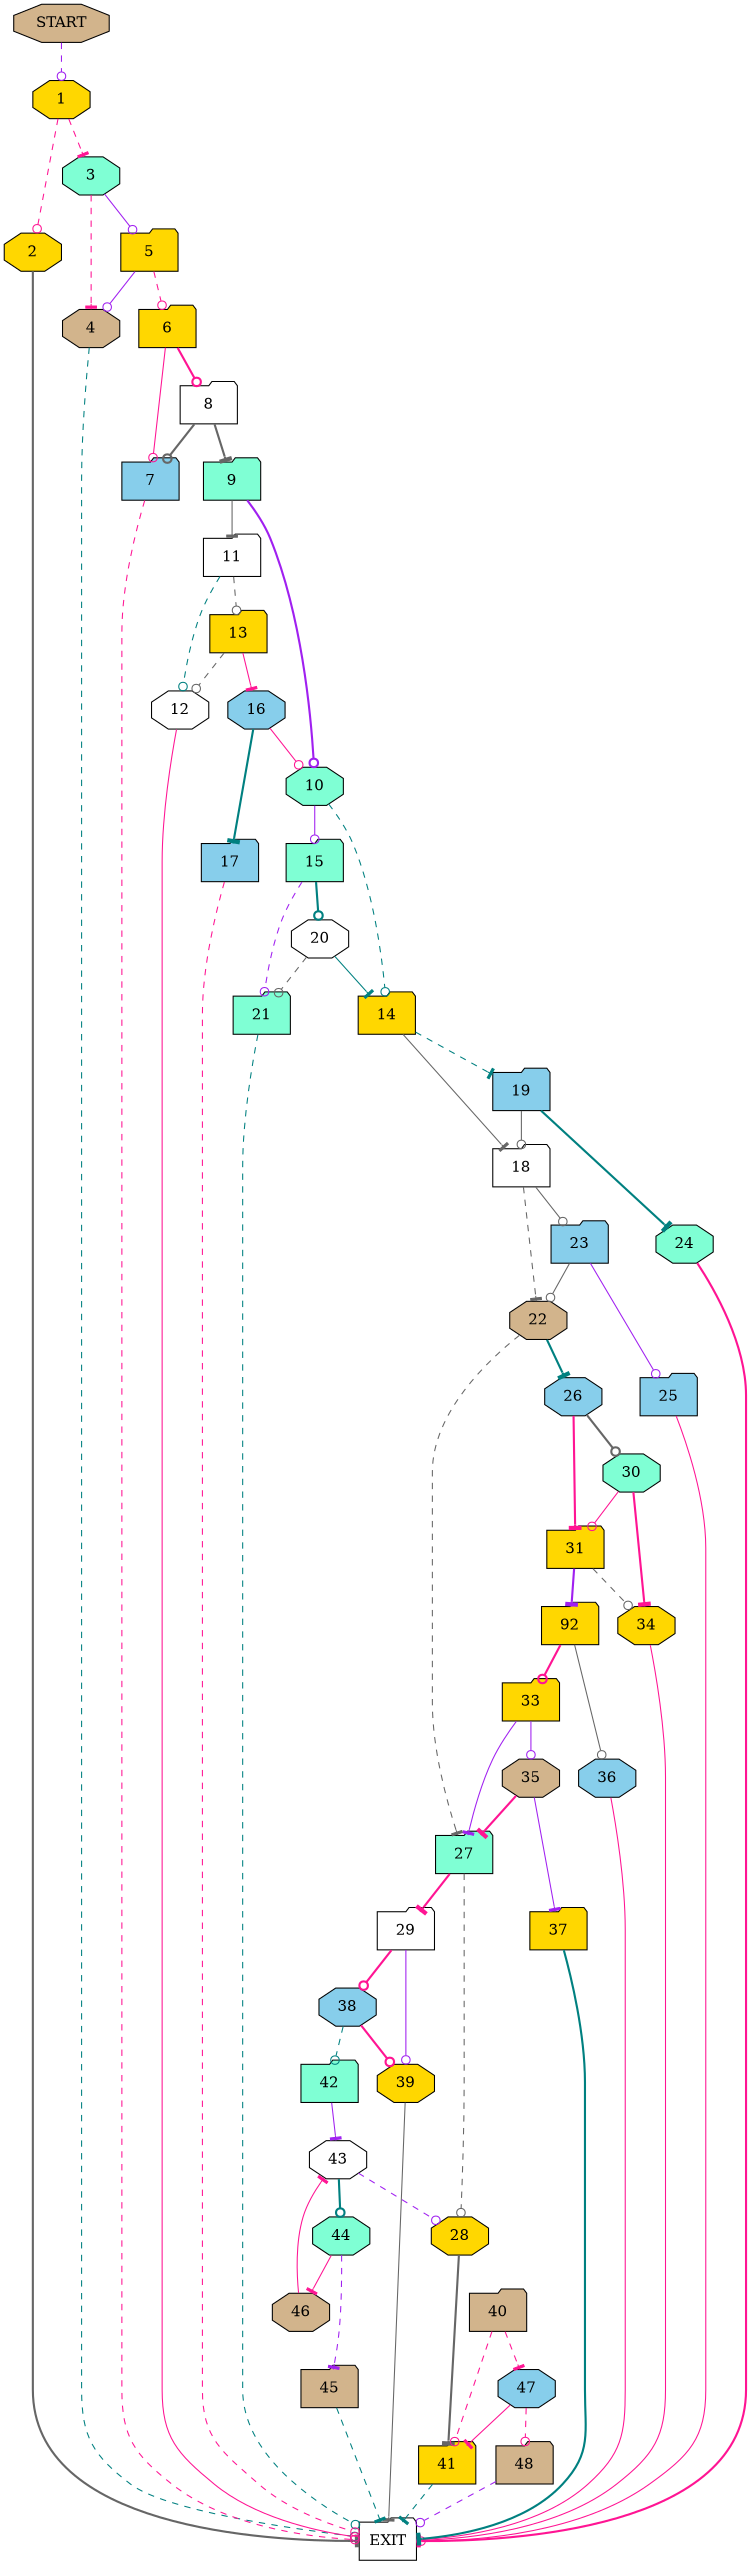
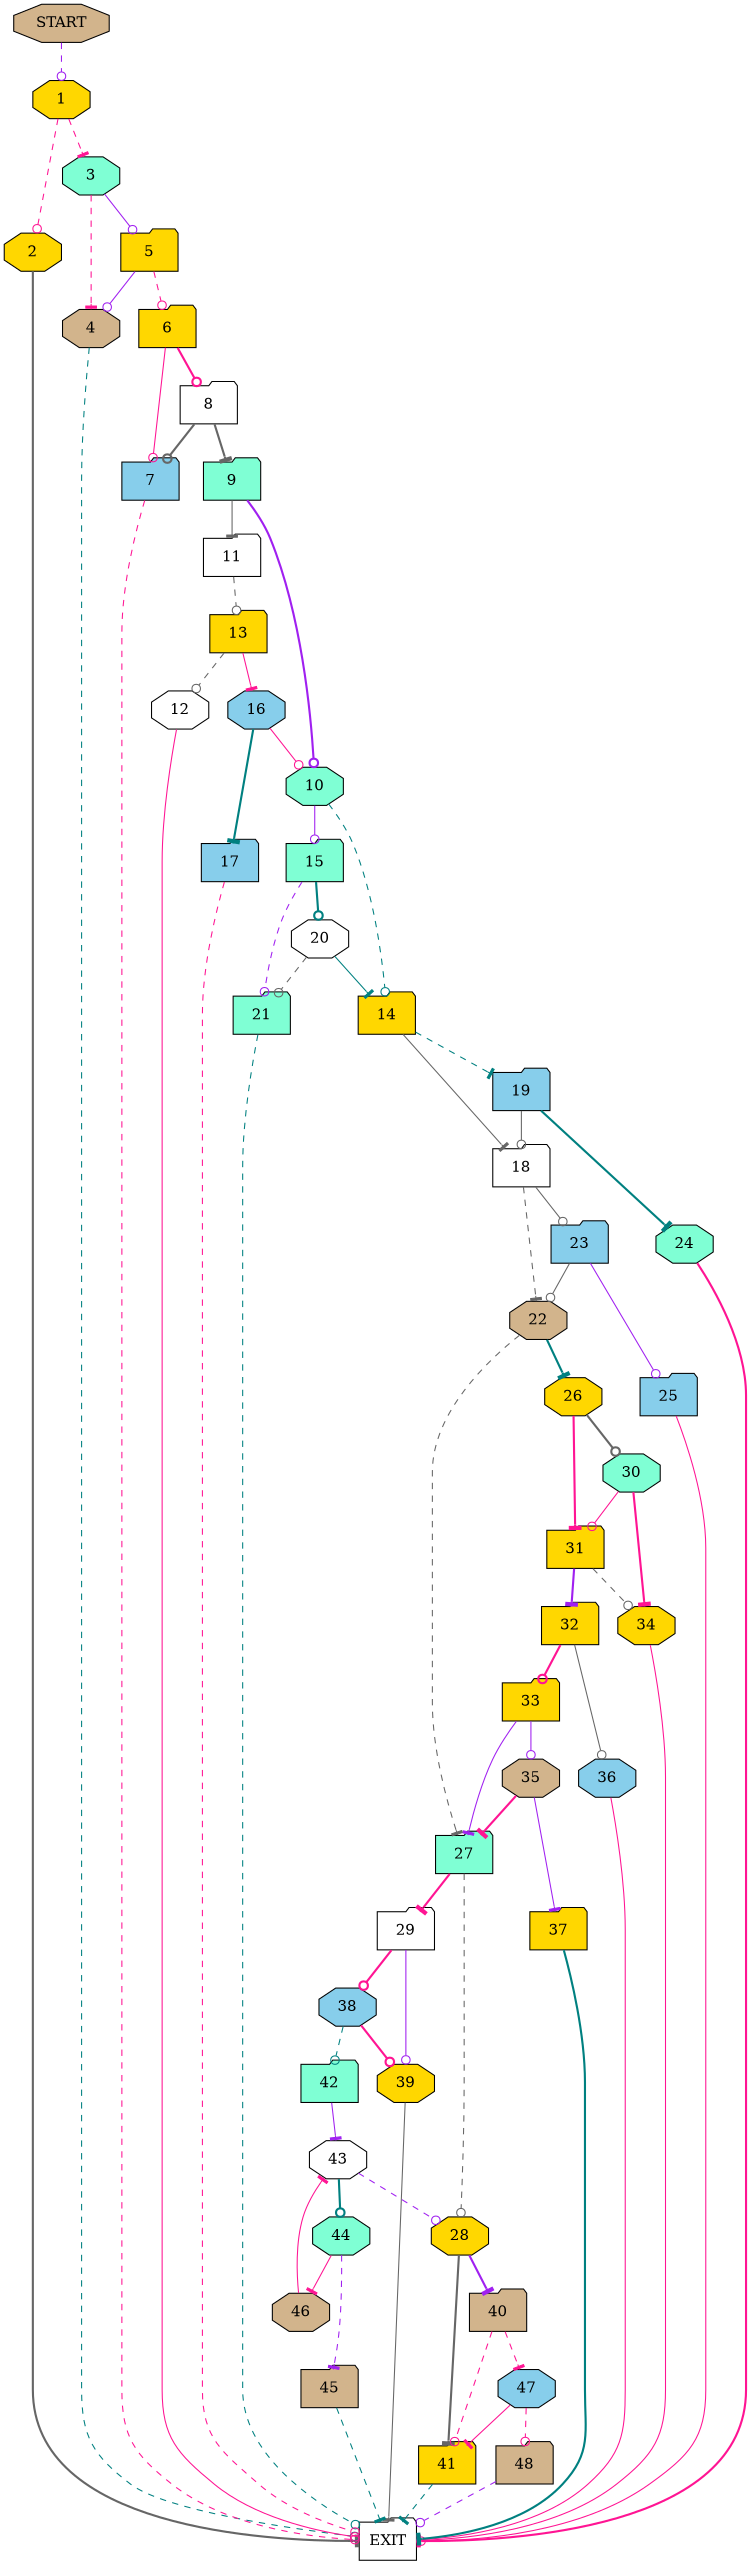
edge "11" -> "12": removed
node "26": fillcolor skyblue -> gold
node "92": label "92" -> "32"
edge "28" -> "40": added
